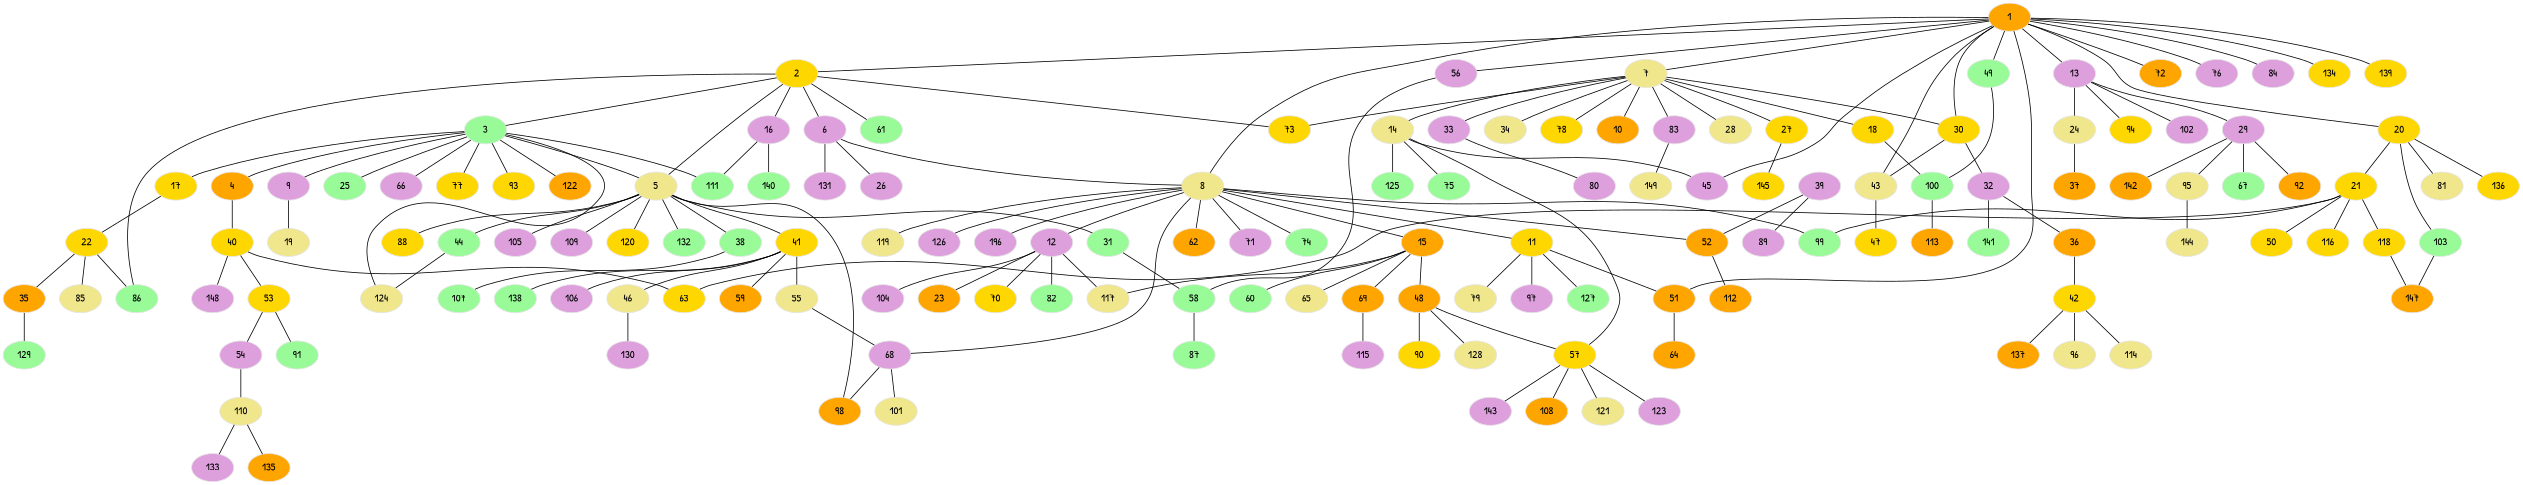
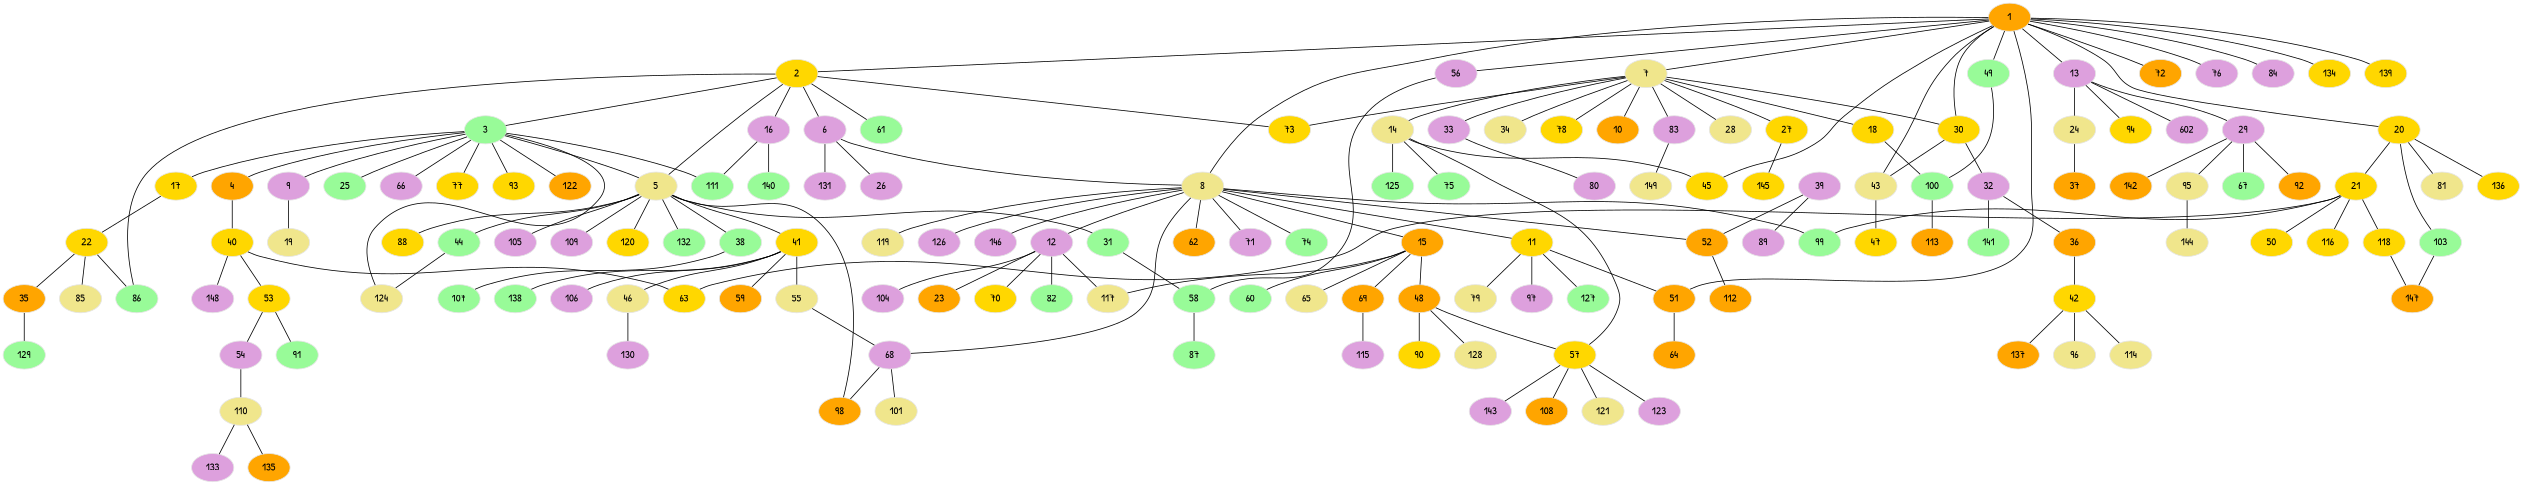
node "102": label "102" -> "602"
node "45": fillcolor plum -> gold
node "196": label "196" -> "146"
